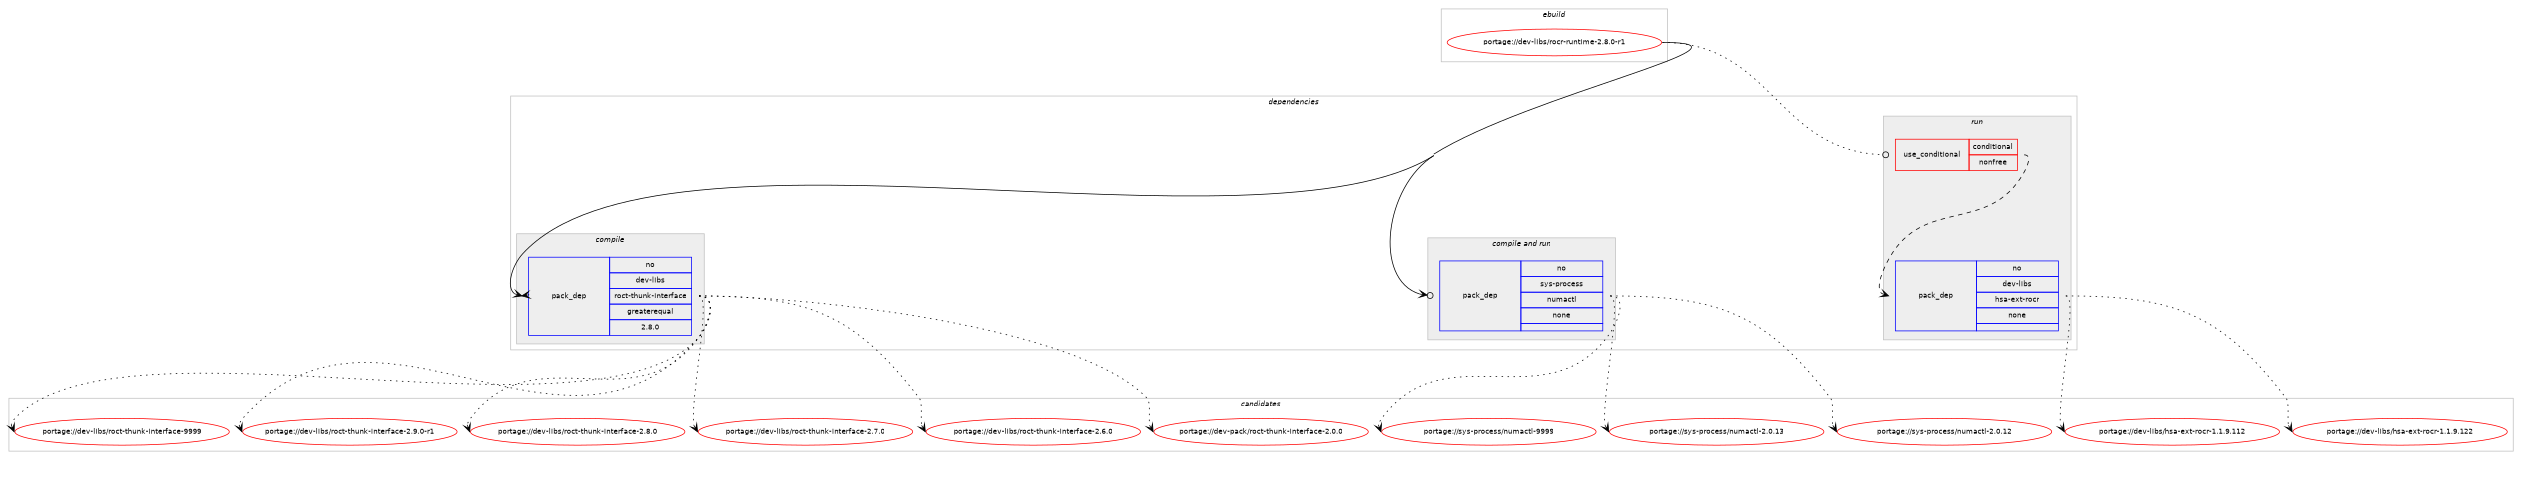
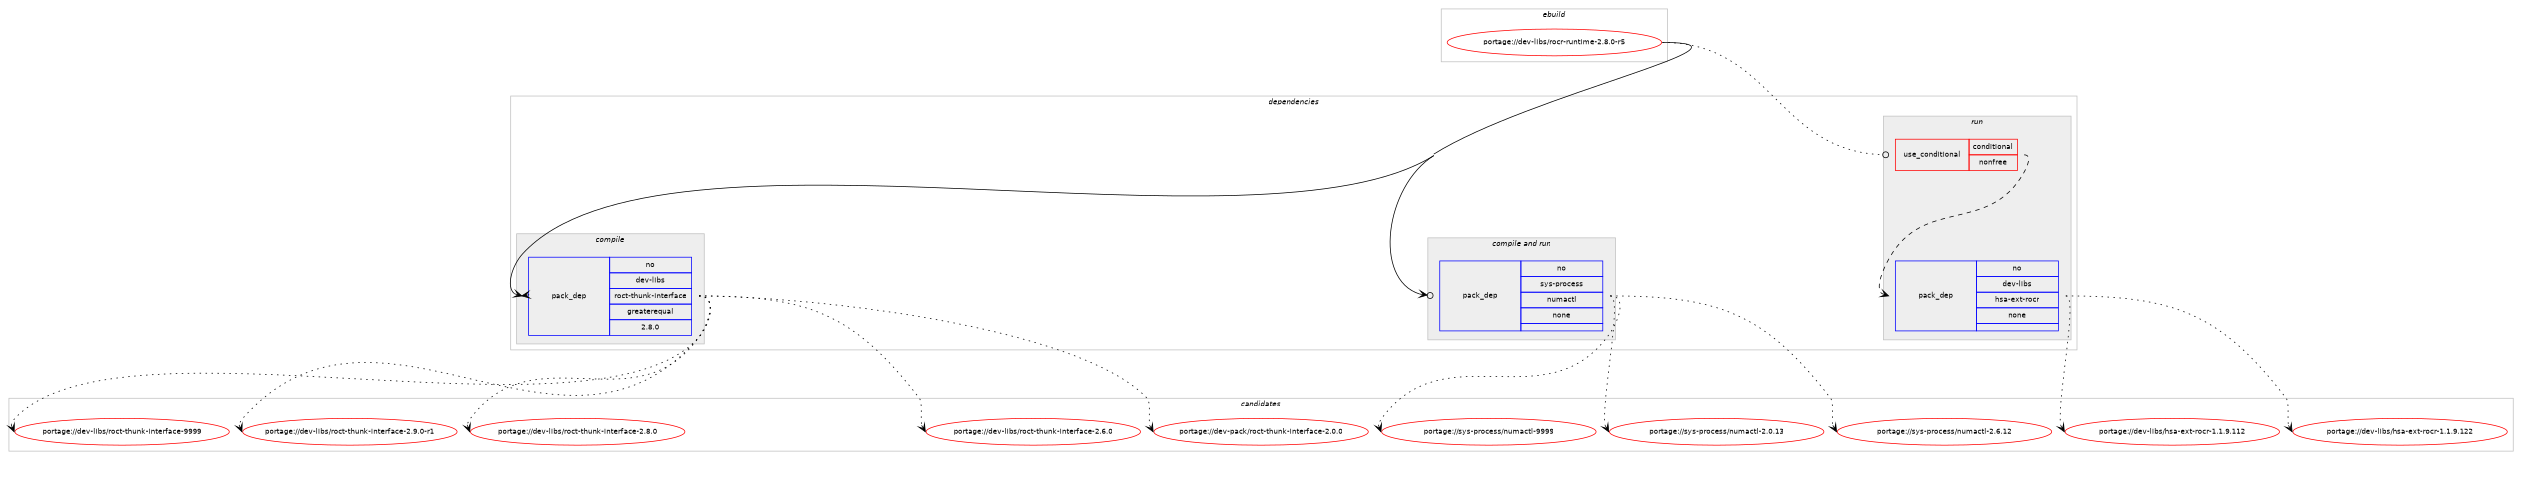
node "portage://dev-libs/rocr-runtime-2.8.0-r1": label "portage://dev-libs/rocr-runtime-2.8.0-r1" -> "portage://dev-libs/rocr-runtime-2.8.0-r5"
node "portage://dev-libs/roct-thunk-interface-2.7.0": removed
node "portage://sys-process/numactl-2.0.12": label "portage://sys-process/numactl-2.0.12" -> "portage://sys-process/numactl-2.6.12"
